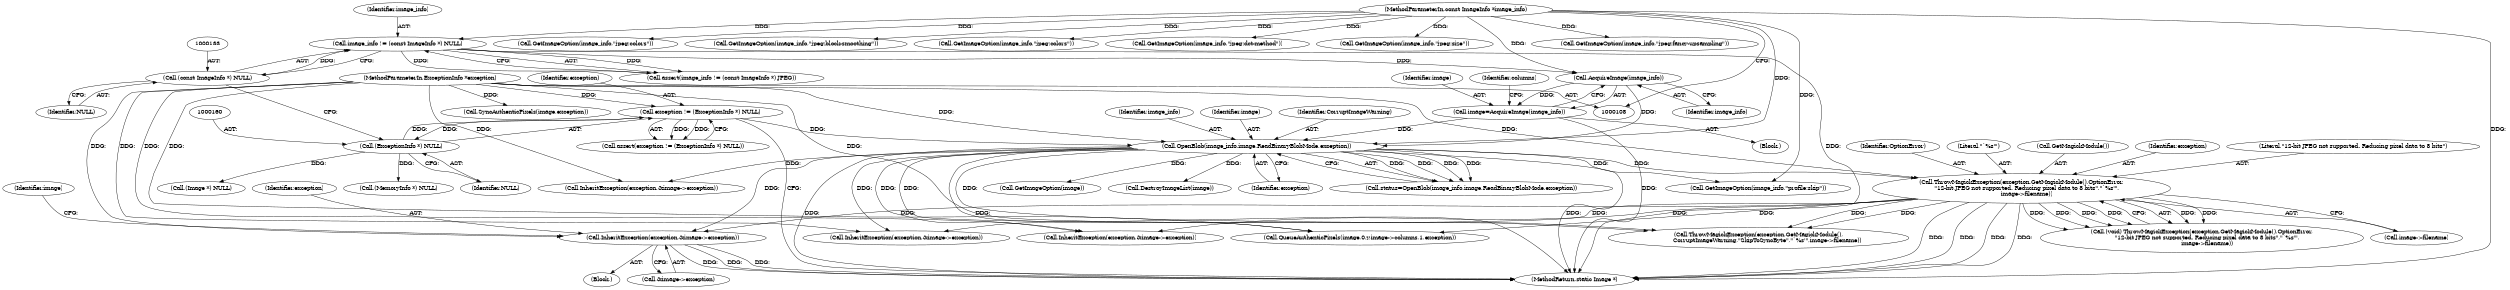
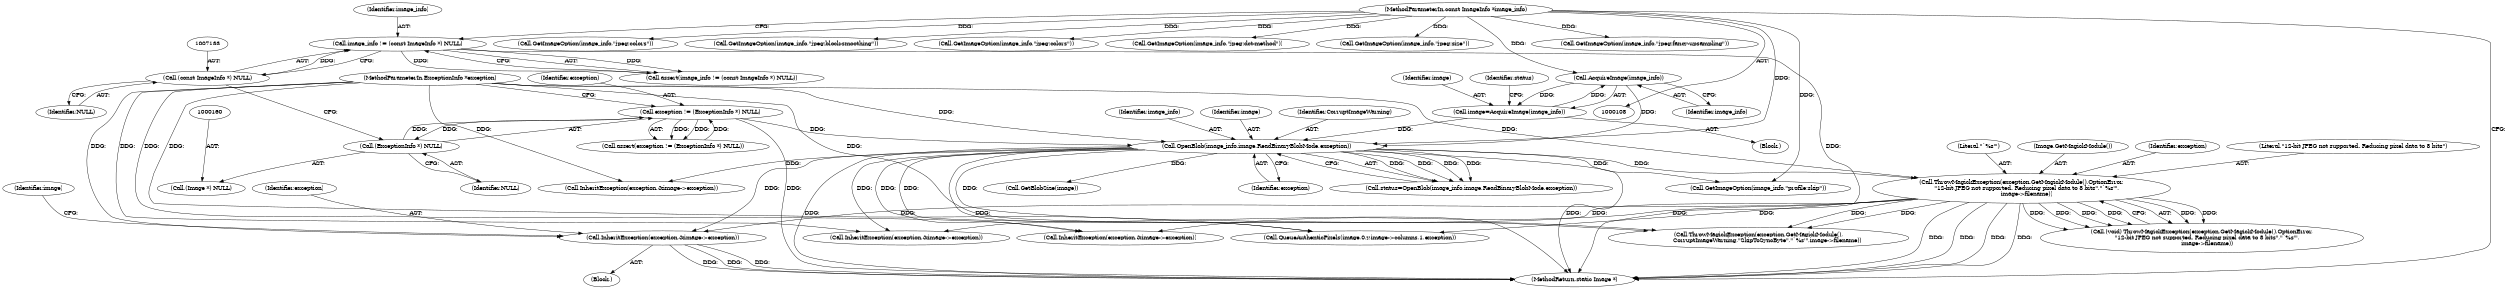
edge "(MethodParameterIn,const ImageInfo *image_info)" -> "(Call,image_info != (const ImageInfo *) NULL)": label "DDG: " -> "CFG: "
node "1000133": label "1000133" -> "1007133"
edge "(Call,image_info != (const ImageInfo *) NULL)" -> "(Call,AcquireImage(image_info))": removed, label "DDG:"
edge "(MethodParameterIn,const ImageInfo *image_info)" -> "1000108": label "CFG: " -> "AST: "
node "(Call,assert(image_info != (const ImageInfo *) JPEG))": label "(Call,assert(image_info != (const ImageInfo *) JPEG))" -> "(Call,assert(image_info != (const ImageInfo *) NULL))"
node "(Identifier,columns)": label "(Identifier,columns)" -> "(Identifier,status)"
edge "(MethodParameterIn,ExceptionInfo *exception)" -> "1000108": removed, label "AST:"
edge "(MethodParameterIn,ExceptionInfo *exception)" -> "(Call,exception != (ExceptionInfo *) NULL)": label "DDG: " -> "CFG: "
edge "(Call,image=AcquireImage(image_info))" -> "(Call,AcquireImage(image_info))": label "CFG: " -> "DDG: "
node "(Call,SyncAuthenticPixels(image,exception))": removed
edge "(Call,assert(exception != (ExceptionInfo *) NULL))" -> "(Call,exception != (ExceptionInfo *) NULL)": label "CFG: " -> "DDG: "
edge "(MethodParameterIn,const ImageInfo *image_info)" -> "(MethodReturn,static Image *)": label "DDG: " -> "CFG: "
edge "1000160" -> "(Call,(ExceptionInfo *) NULL)": now "1000160" -> "(Call,(Image *) NULL)"
node "(Identifier,OptionError)": removed
node "(Call,GetMagickModule())": label "(Call,GetMagickModule())" -> "(Image,GetMagickModule())"
edge "(Call,(ExceptionInfo *) NULL)" -> "(Call,(Image *) NULL)": label "DDG: " -> "AST: "
node "(Call,(MemoryInfo *) NULL)": removed
edge "(Call,exception != (ExceptionInfo *) NULL)" -> "(MethodReturn,static Image *)": label "CFG: " -> "DDG: "
node "(Call,GetImageOption(image))": label "(Call,GetImageOption(image))" -> "(Call,GetBlobSize(image))"
node "(Call,DestroyImageList(image))": removed
edge "(Call,image=AcquireImage(image_info))" -> "(MethodReturn,static Image *)": removed, label "DDG:"
node "(Call,image->filename)": removed
node "(Call,&image->exception)": removed
